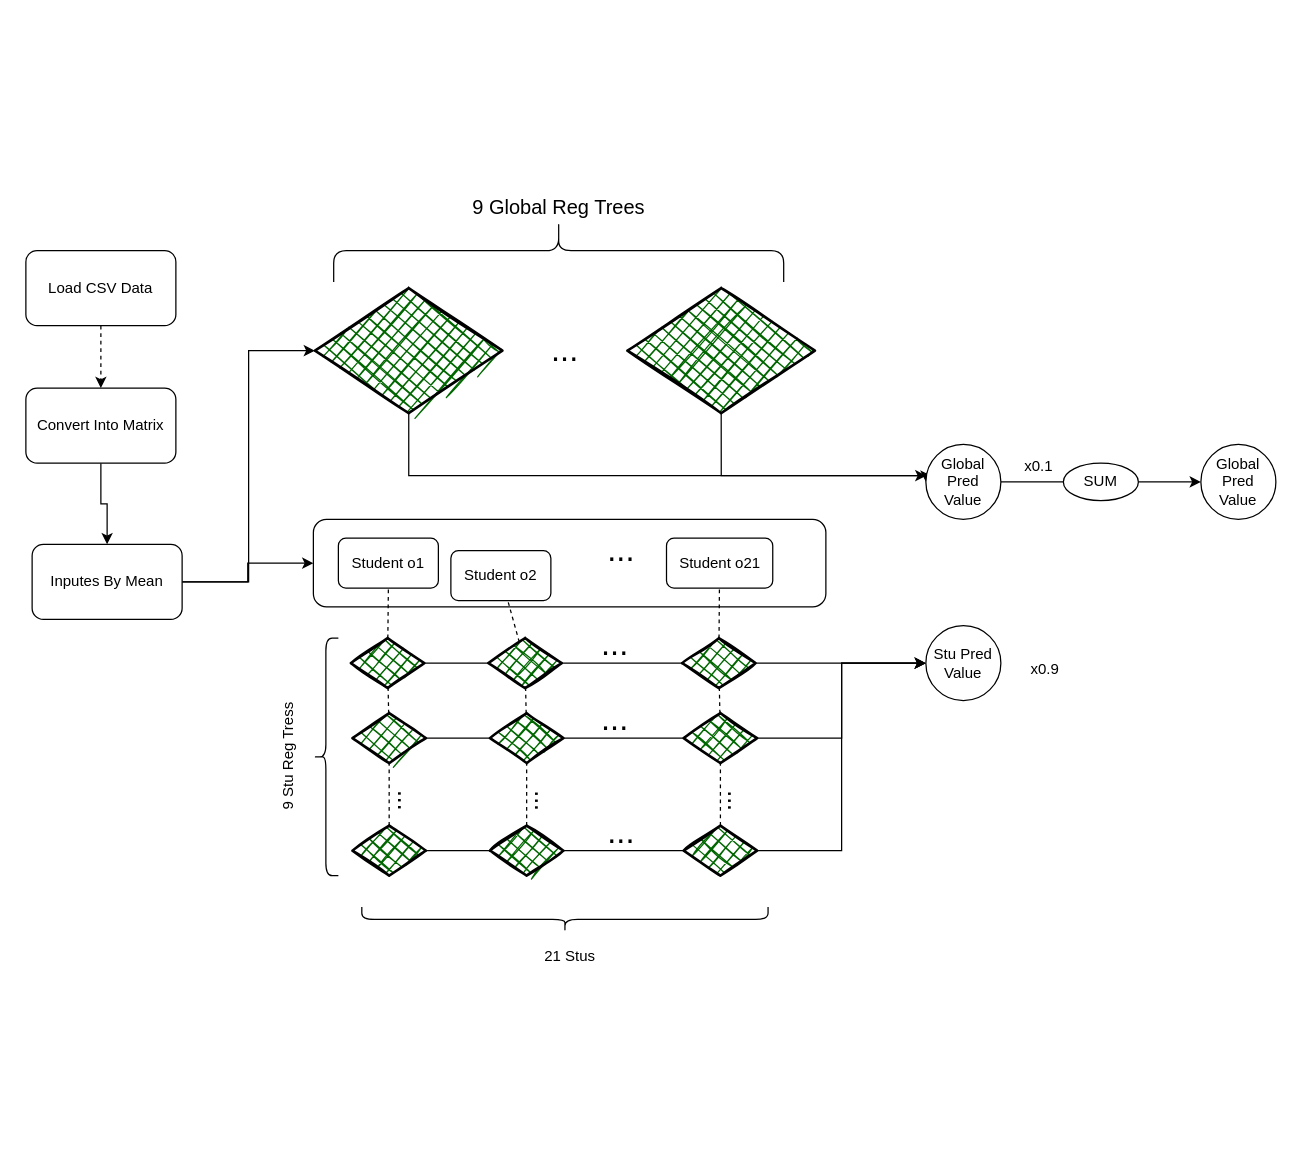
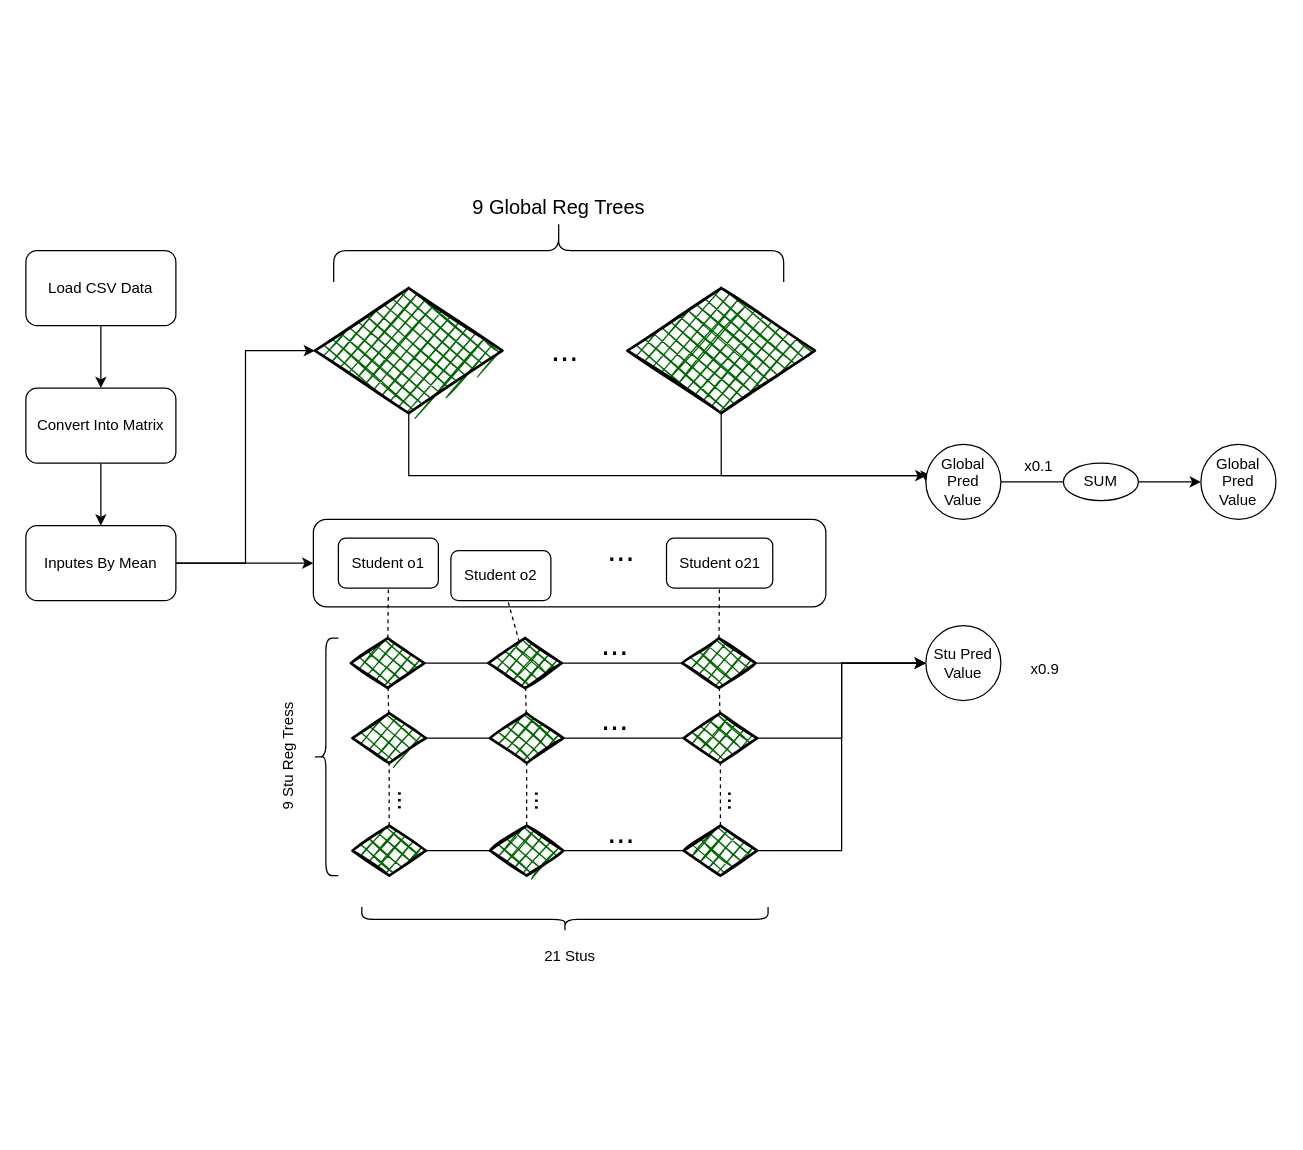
edge "Load CSV Data" -> "Convert Into Matrix": style dashed -> solid
node "Inputes By Mean": moved (107, 582) -> (101, 563)
